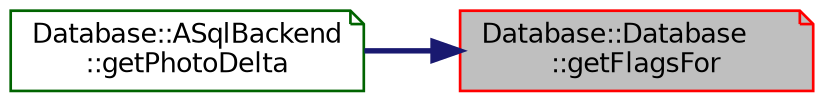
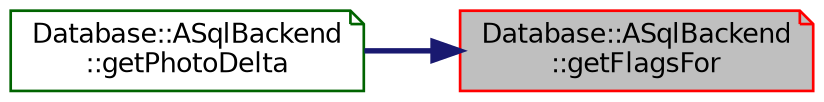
node "Database::Database ::getFlagsFor": label "Database::Database ::getFlagsFor" -> "Database::ASqlBackend ::getFlagsFor"
